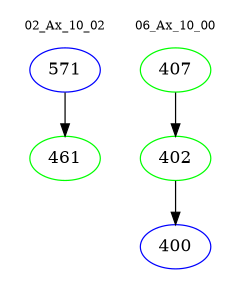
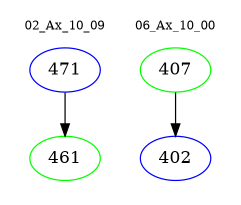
cluster "02_Ax_10_02": label "02_Ax_10_02" -> "02_Ax_10_09"
node "571": label "571" -> "471"
node "402": color green -> blue
node "400": removed
